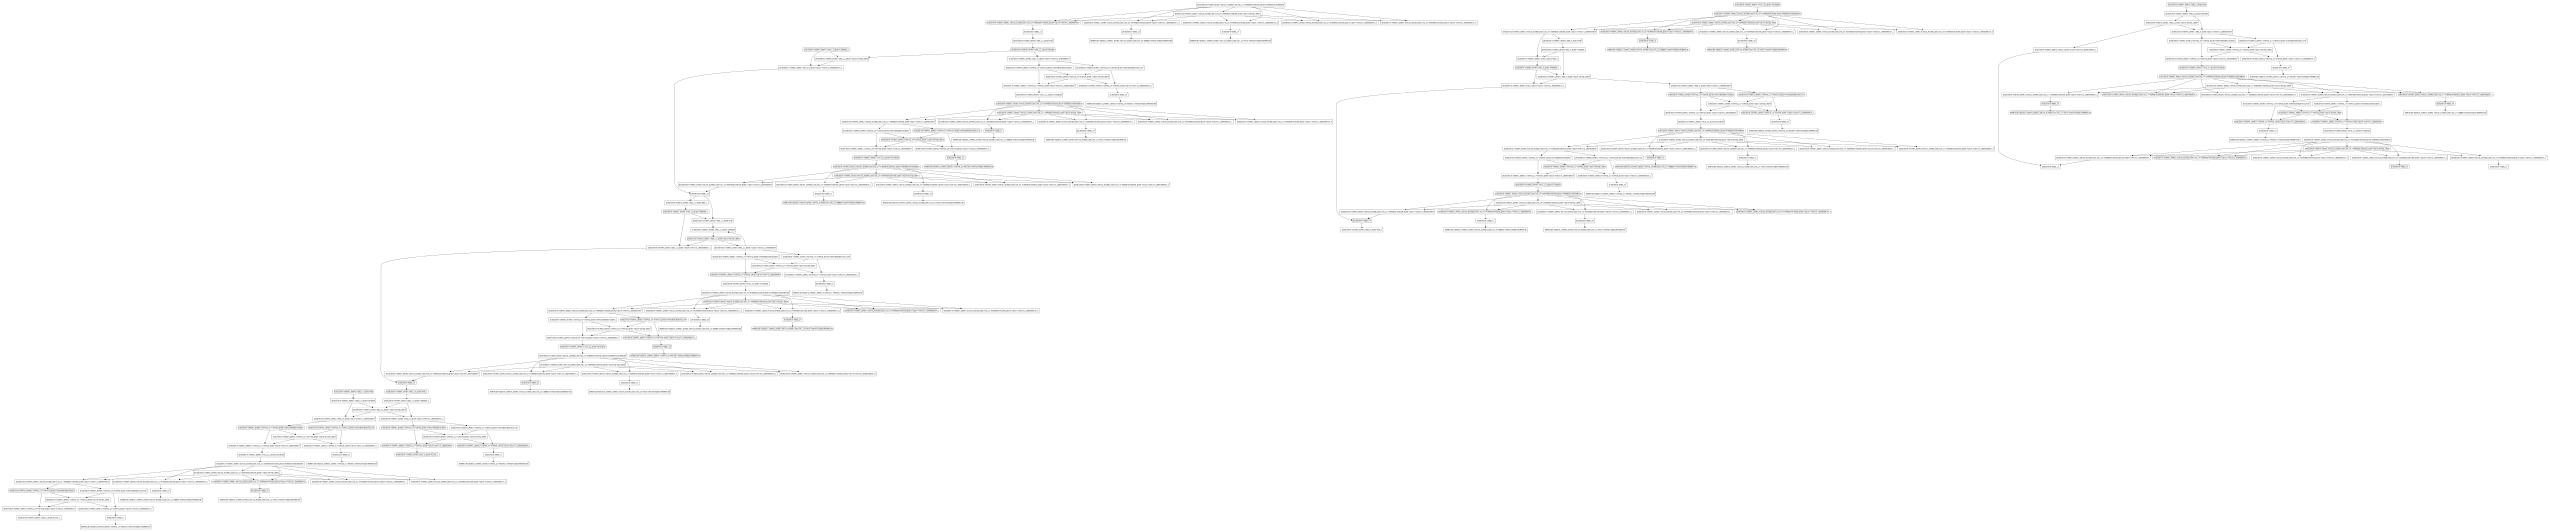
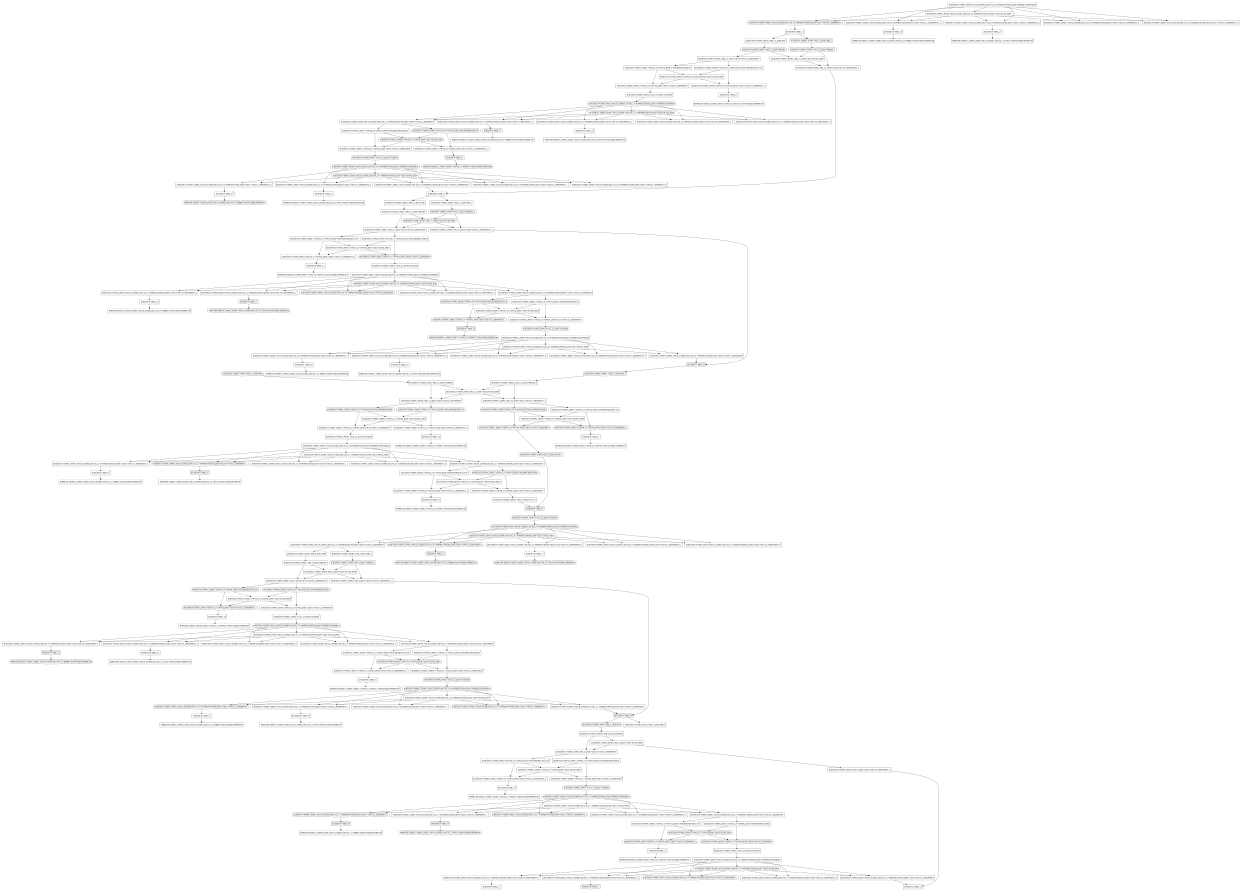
node "gradients/resnet_model/add_12_grad/sum_1": added
edge "gradients/resnet_model/add_9_grad/reshape" -> "gradients/resnet_model/add_9_grad/sum_1": now "gradients/resnet_model/add_9_grad/reshape" -> "gradients/resnet_model/add_9_grad/tuple/control_dependency"
edge "gradients/resnet_model/add_11_grad/reshape_1" -> "gradients/resnet_model/add_11_grad/sum": now "gradients/resnet_model/add_11_grad/reshape_1" -> "gradients/resnet_model/add_11_grad/tuple/group_deps"
edge "gradients/resnet_model/add_11_grad/tuple/control_dependency" -> "gradients/resnet_model/add_11_grad/reshape": reversed
node "gradients/addn_30": shape cylinder -> box
node "gradients/addn_36": added
edge "gradients/addn_44" -> "gradients/resnet_model/add_8_grad/sum": added
